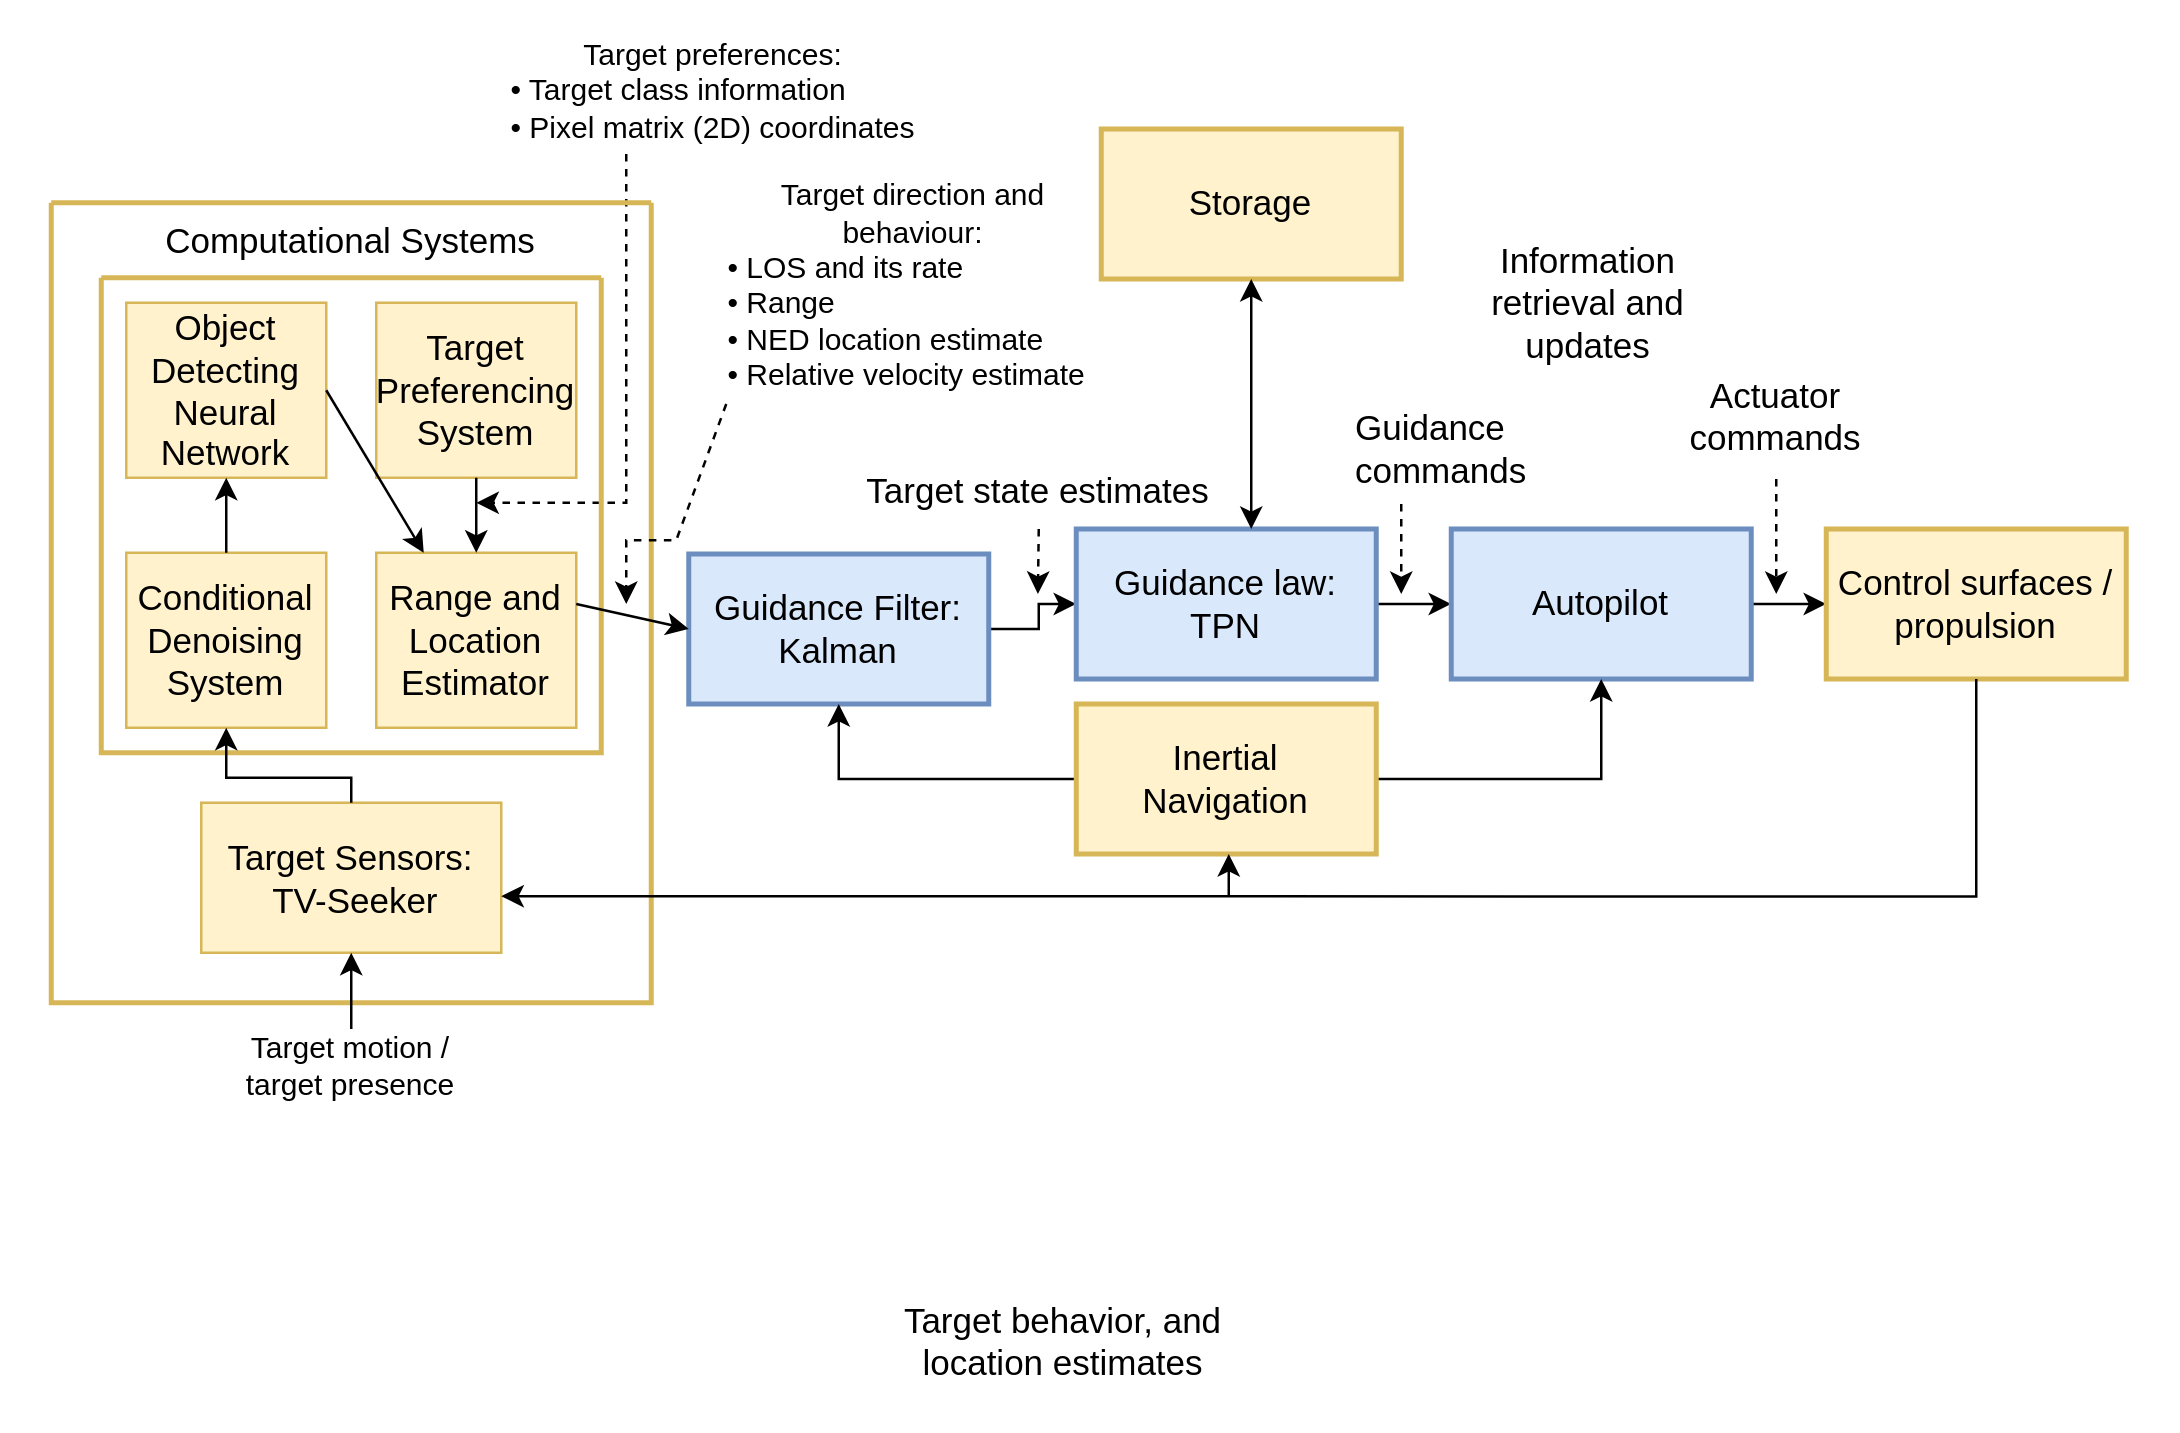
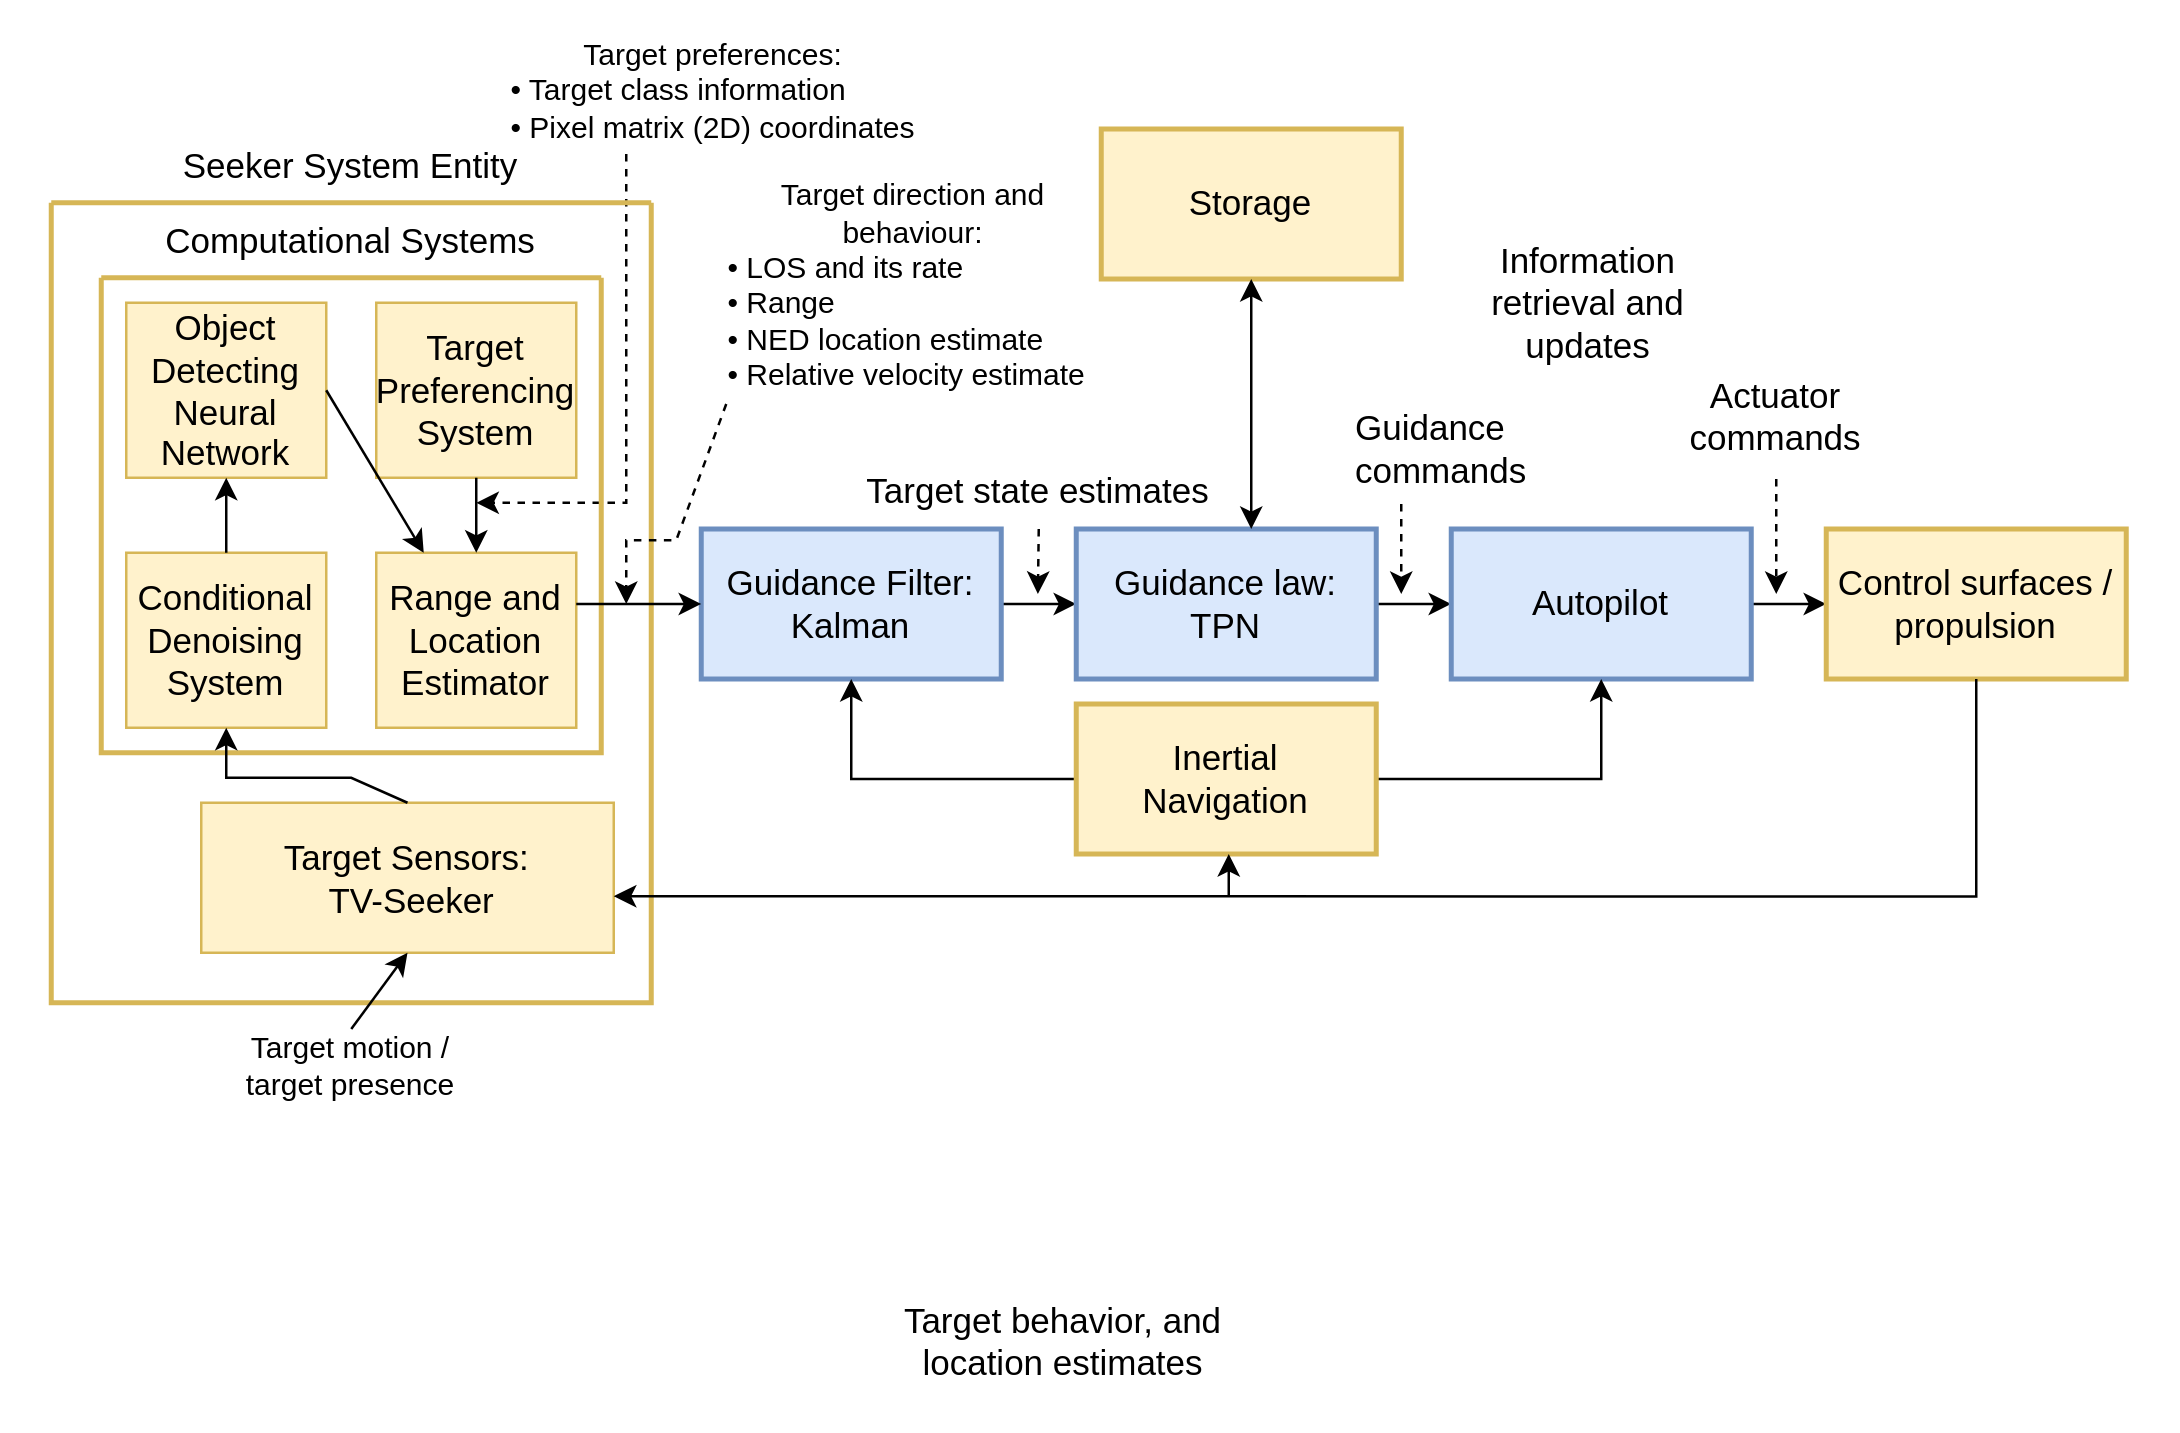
node "Seeker System Entity": added
node "Guidance Filter: Kalman": moved (839, 629) -> (851, 604)
node "Target Sensors: TV-Seeker": size 300x150 -> 413x150
